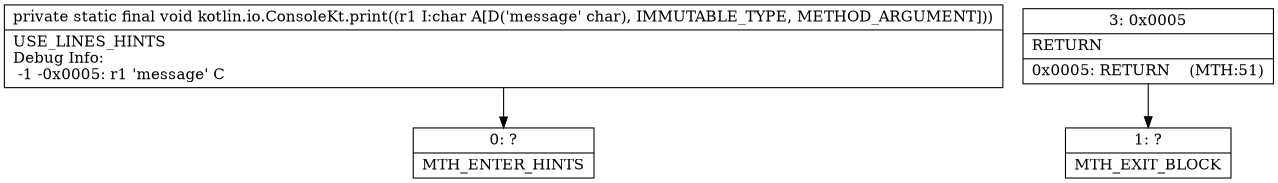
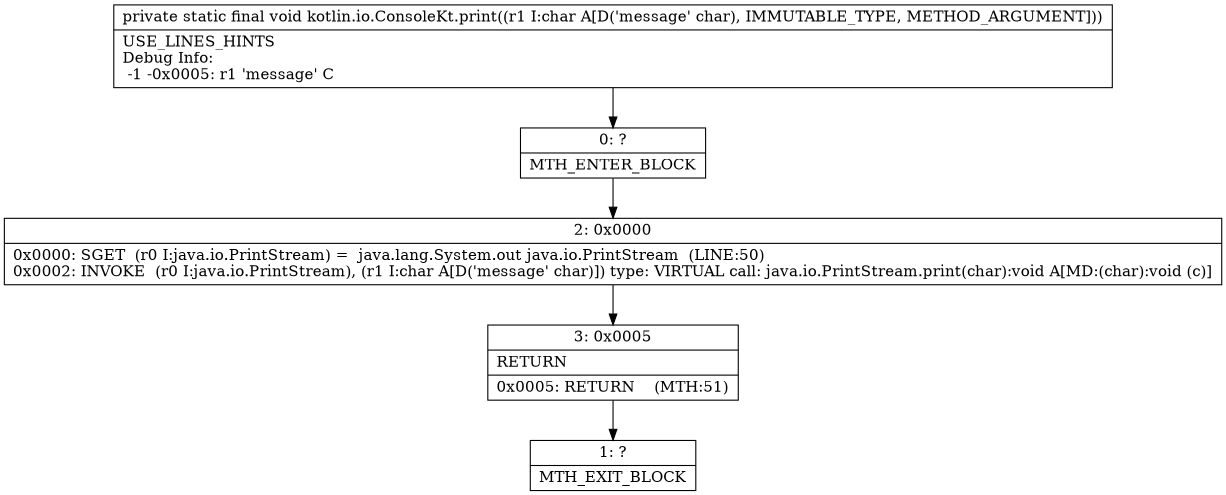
node "0: ?": text "MTH_ENTER_HINTS" -> "MTH_ENTER_BLOCK"
node "2: 0x0000": added
